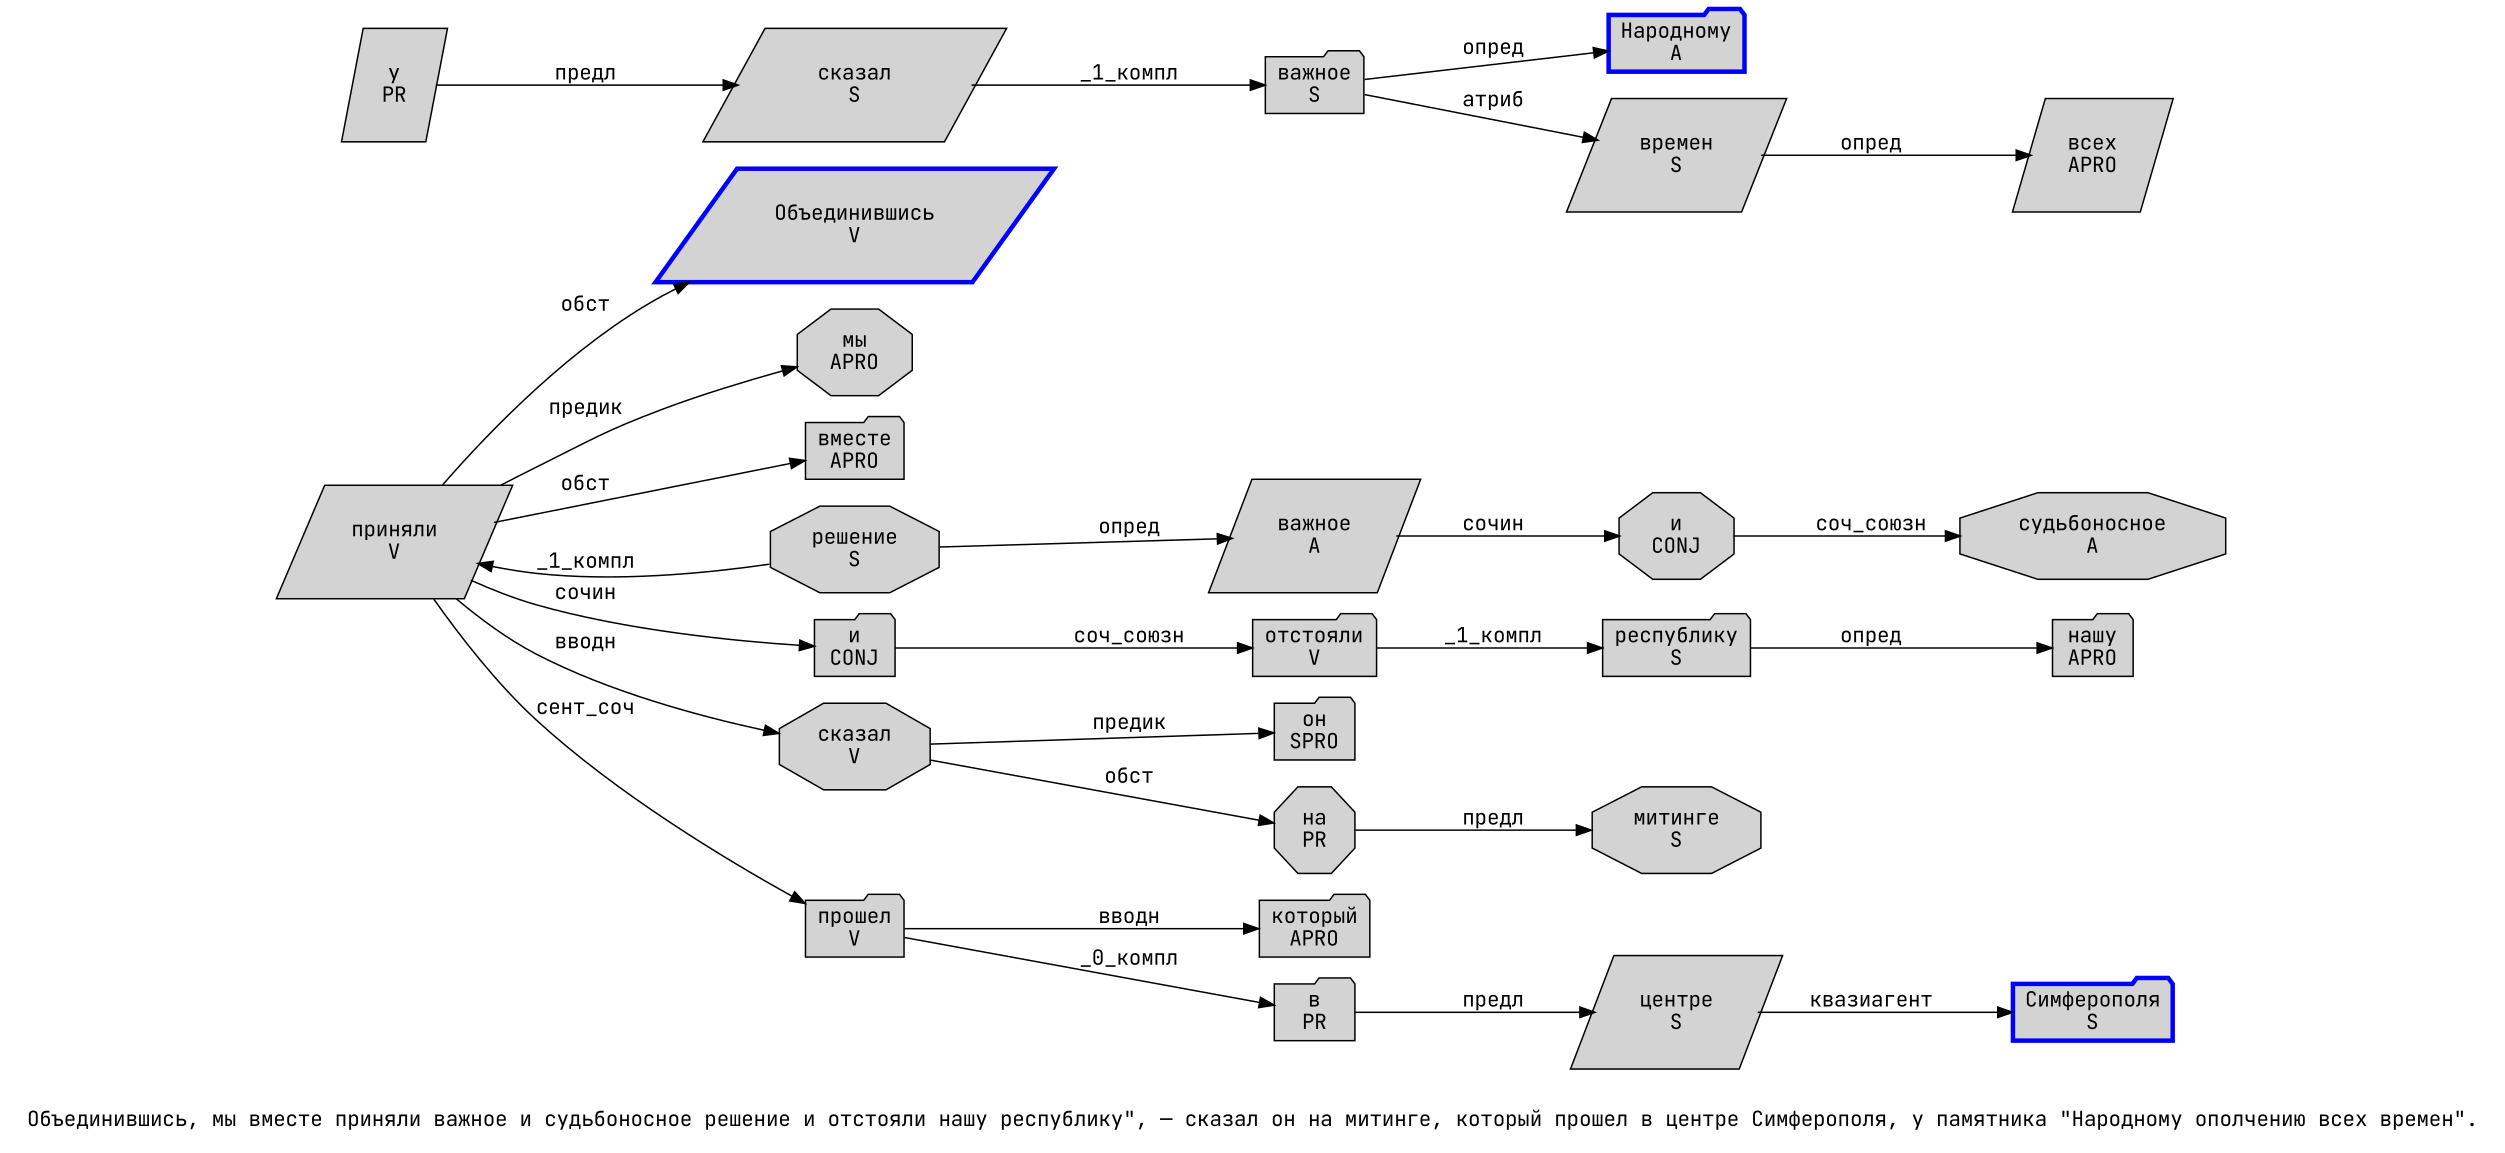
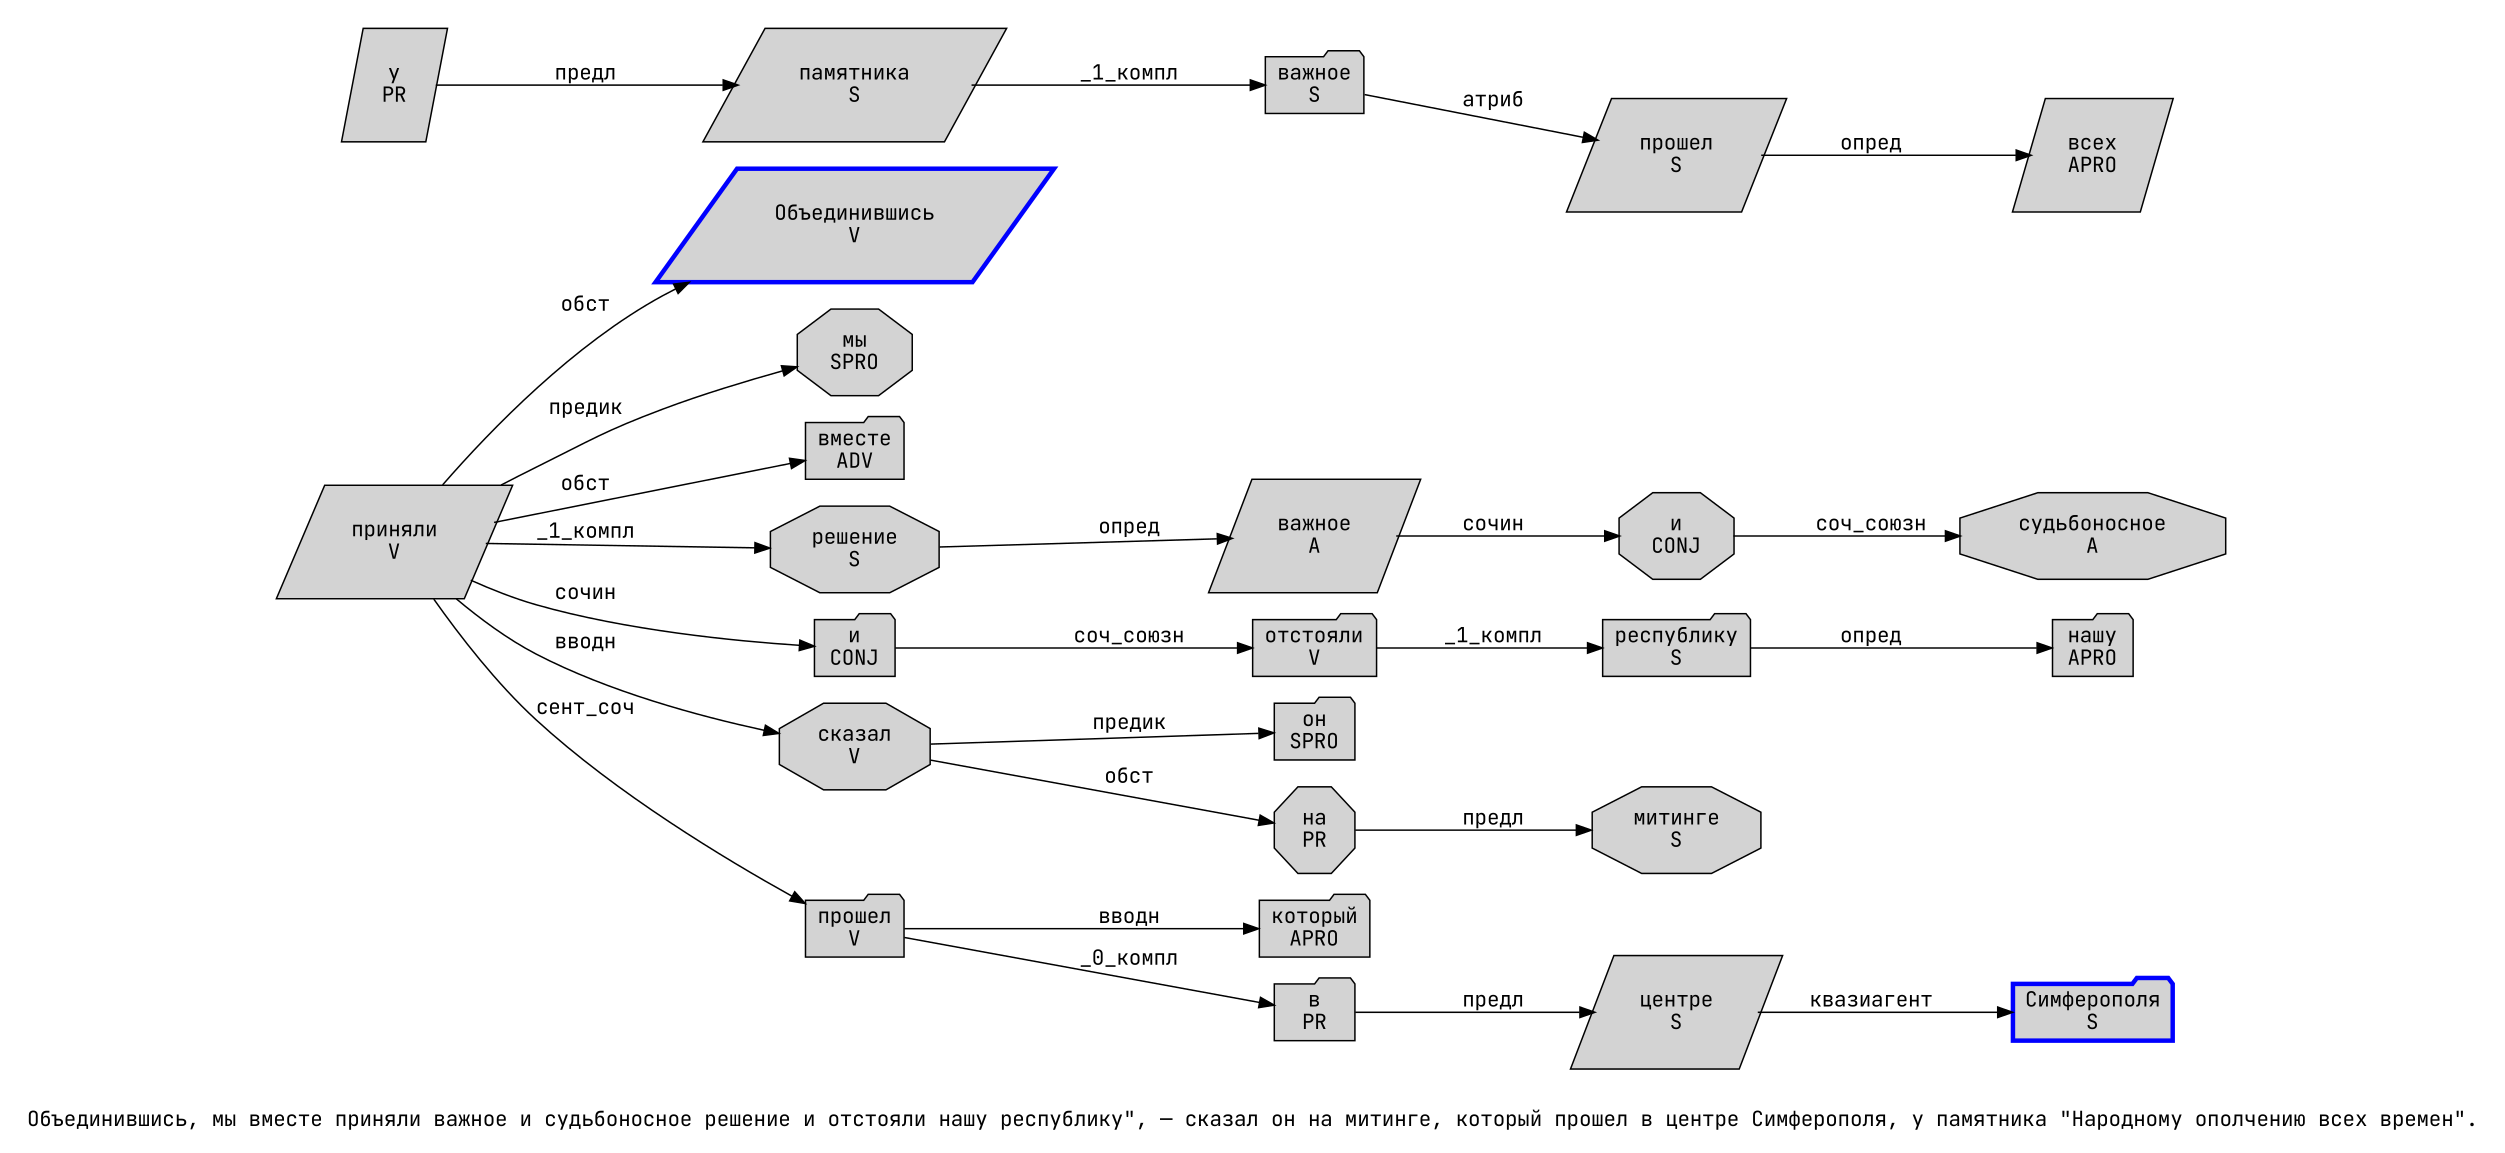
node "Народному A": removed
node "сказал S": label "сказал S" -> "памятника S"
node "времен S": label "времен S" -> "прошел S"
node "мы APRO": label "мы APRO" -> "мы SPRO"
node "вместе APRO": label "вместе APRO" -> "вместе ADV"
edge "решение S" -> "приняли V": reversed
